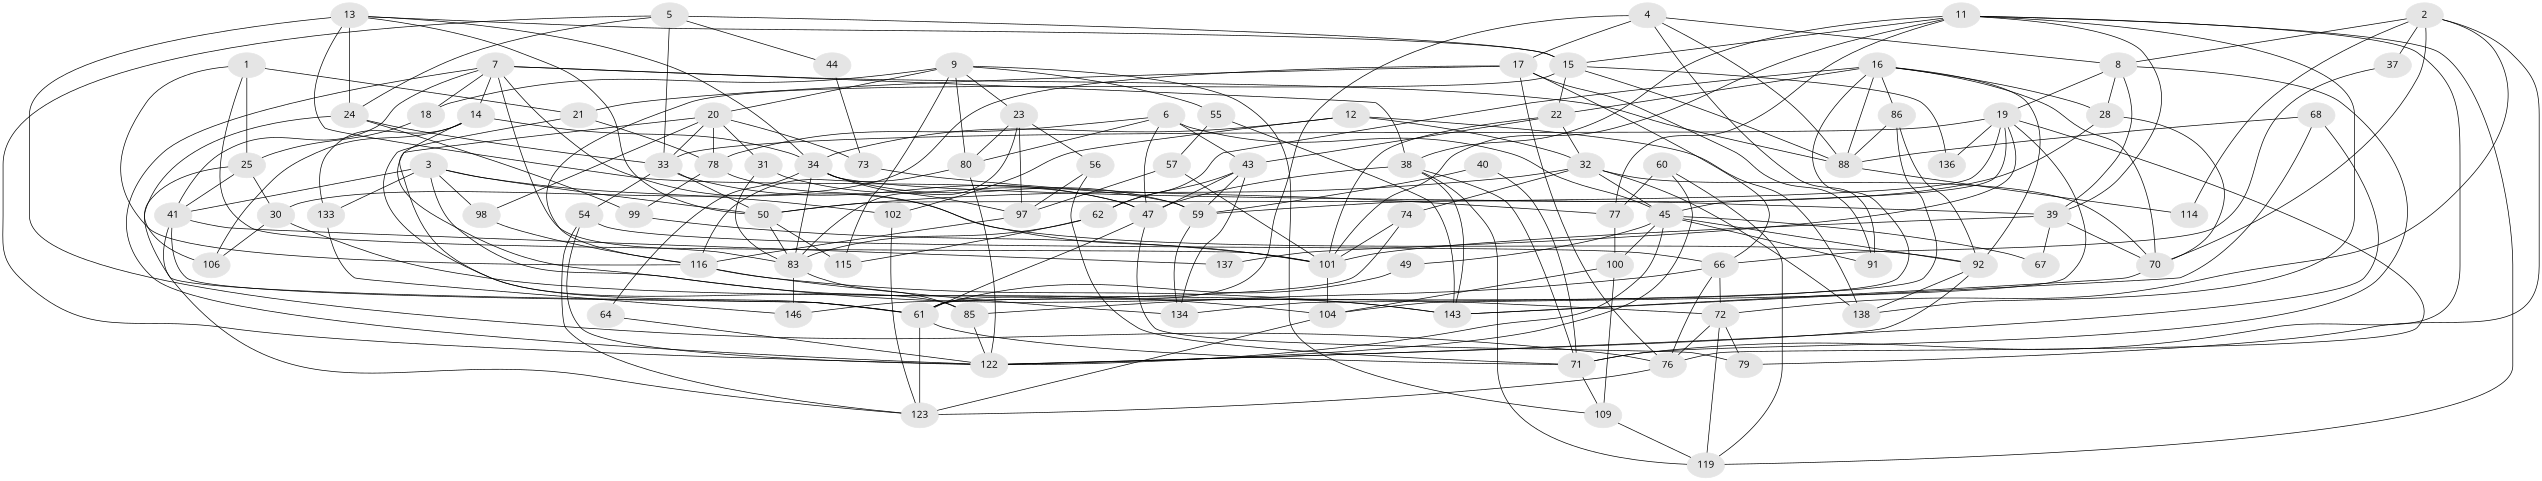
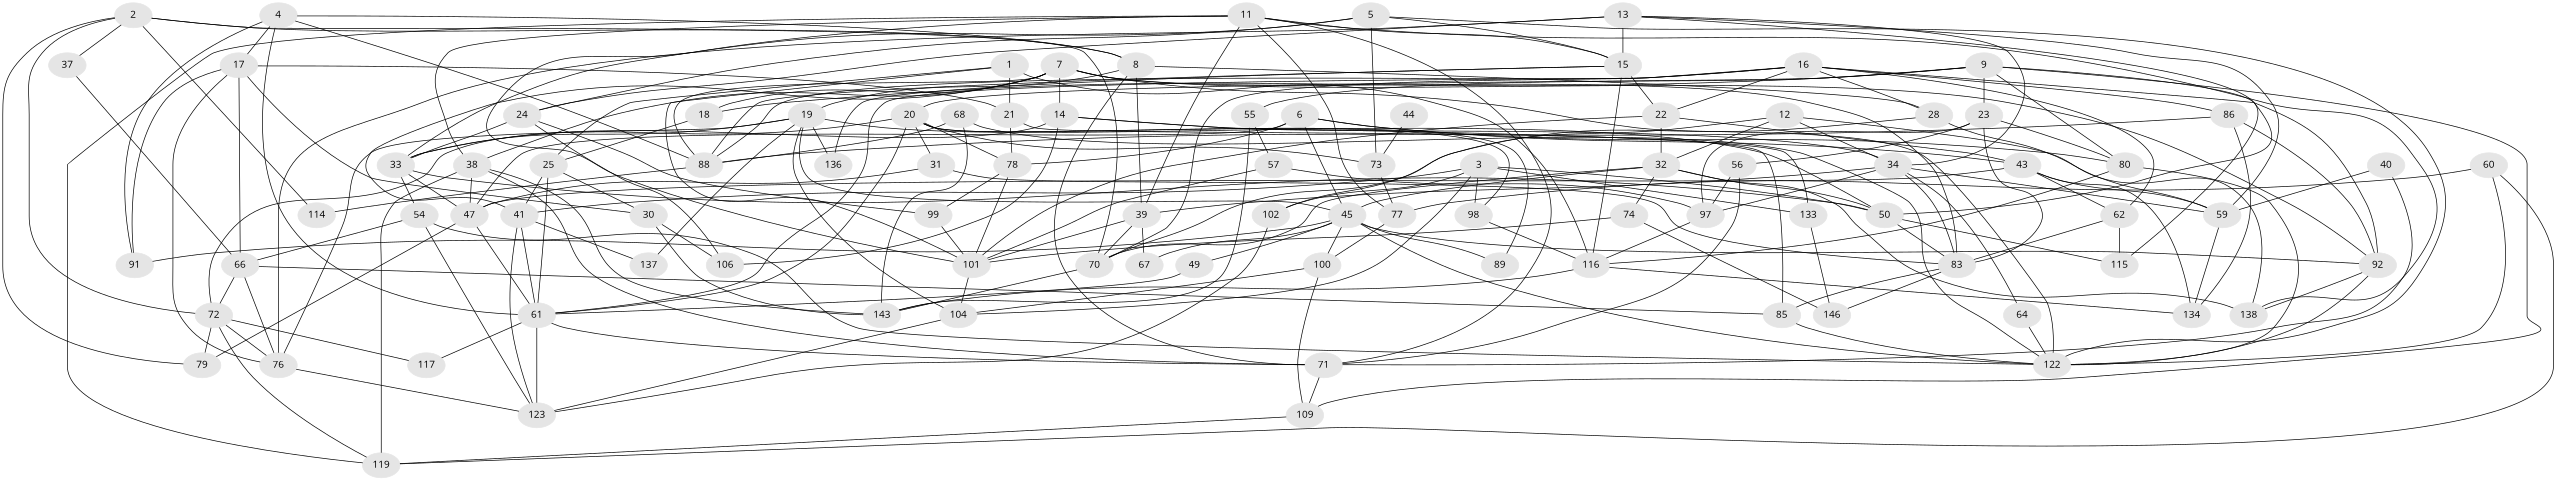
edge "5" -- "44": now "5" -- "73"
node "89": added
node "117": added
